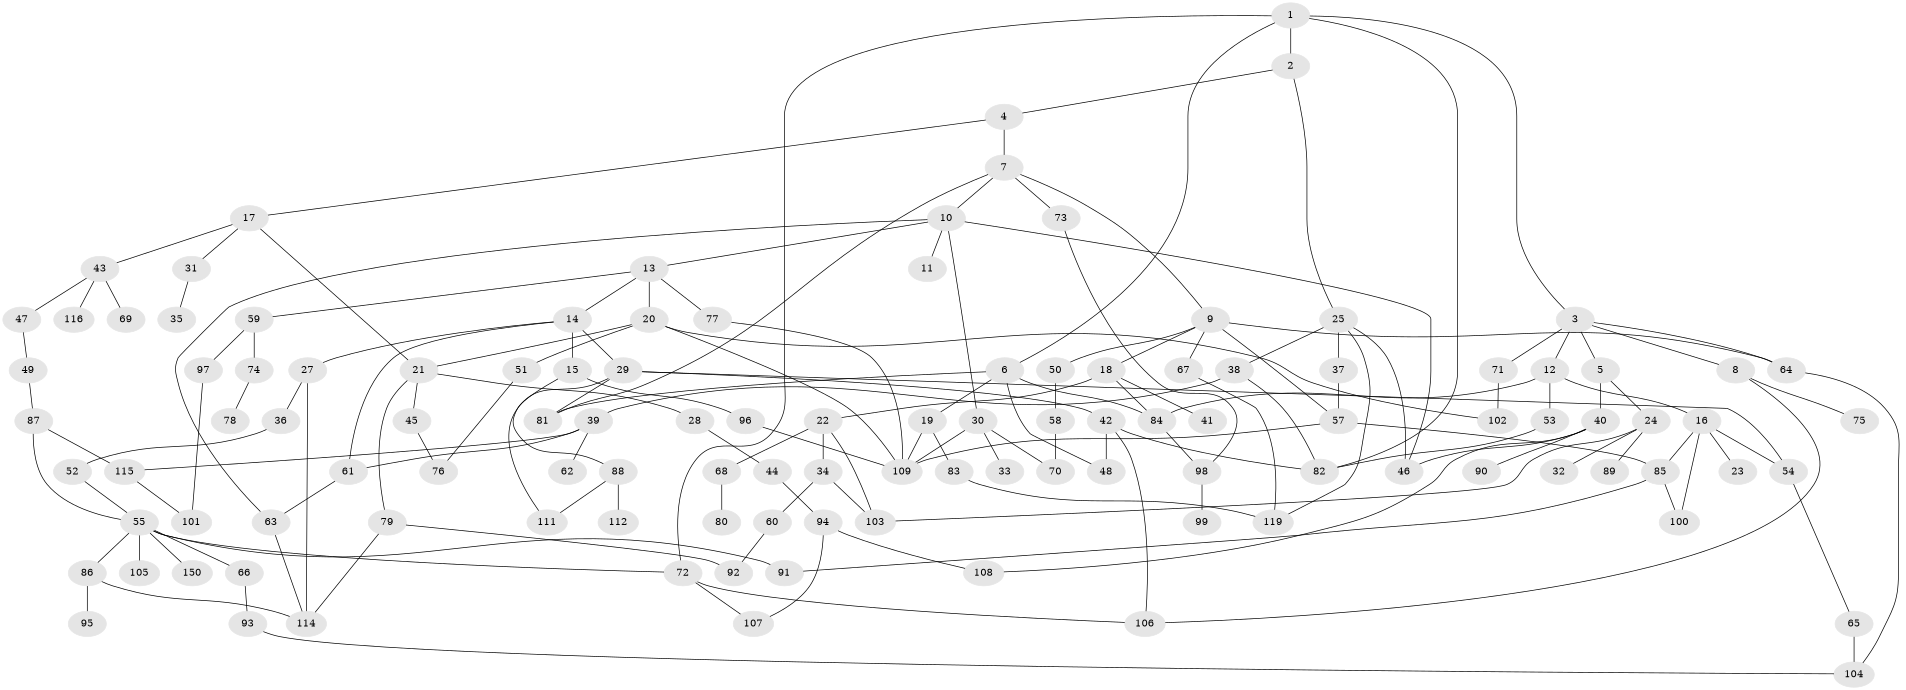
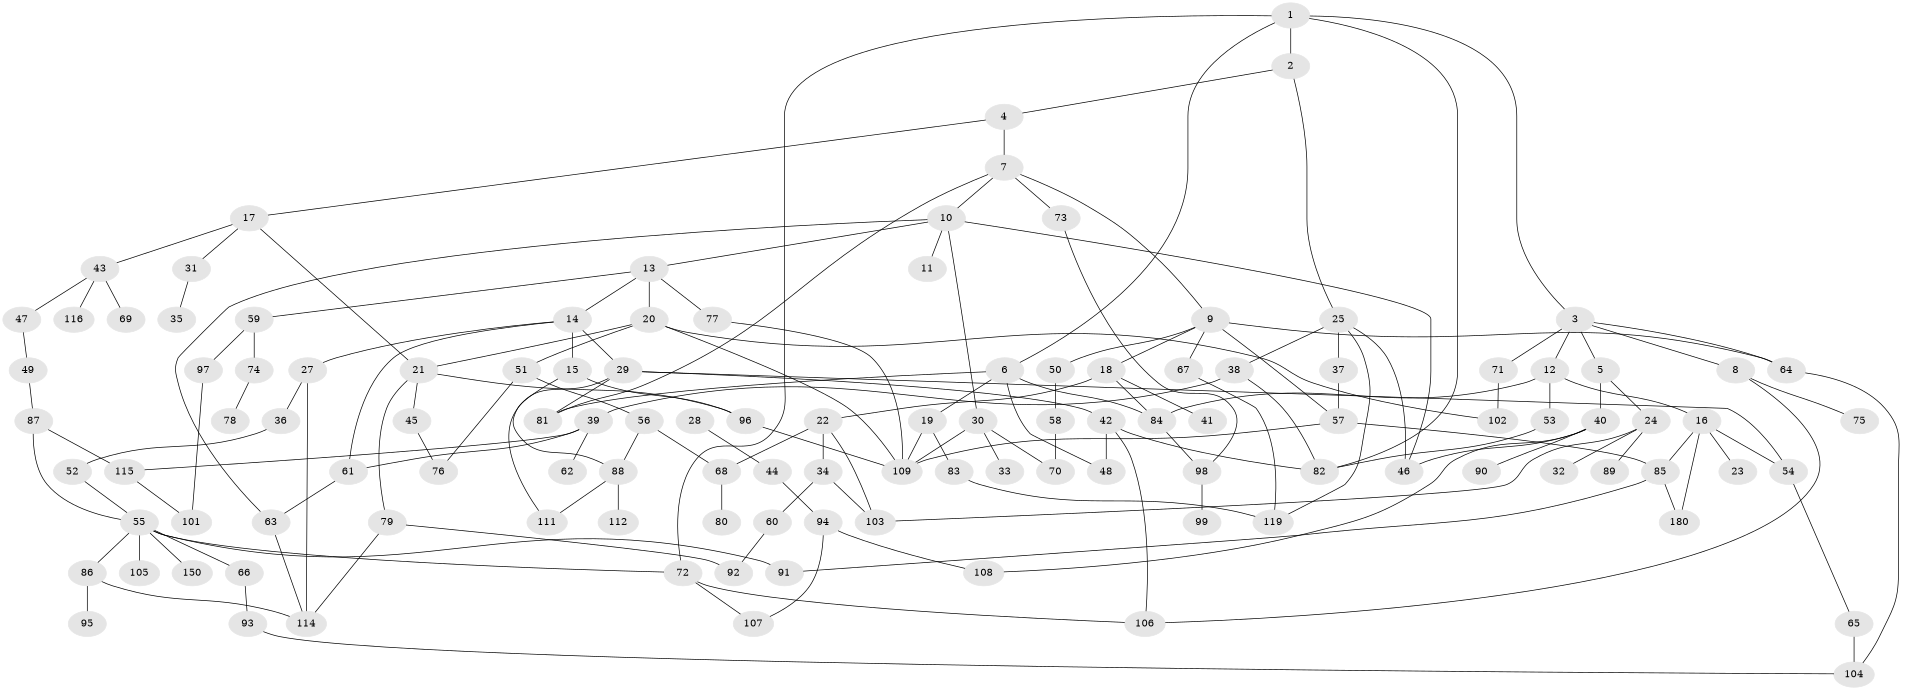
edge "21" -- "28": now "21" -- "96"
node "56": added
node "100": label "100" -> "180"
